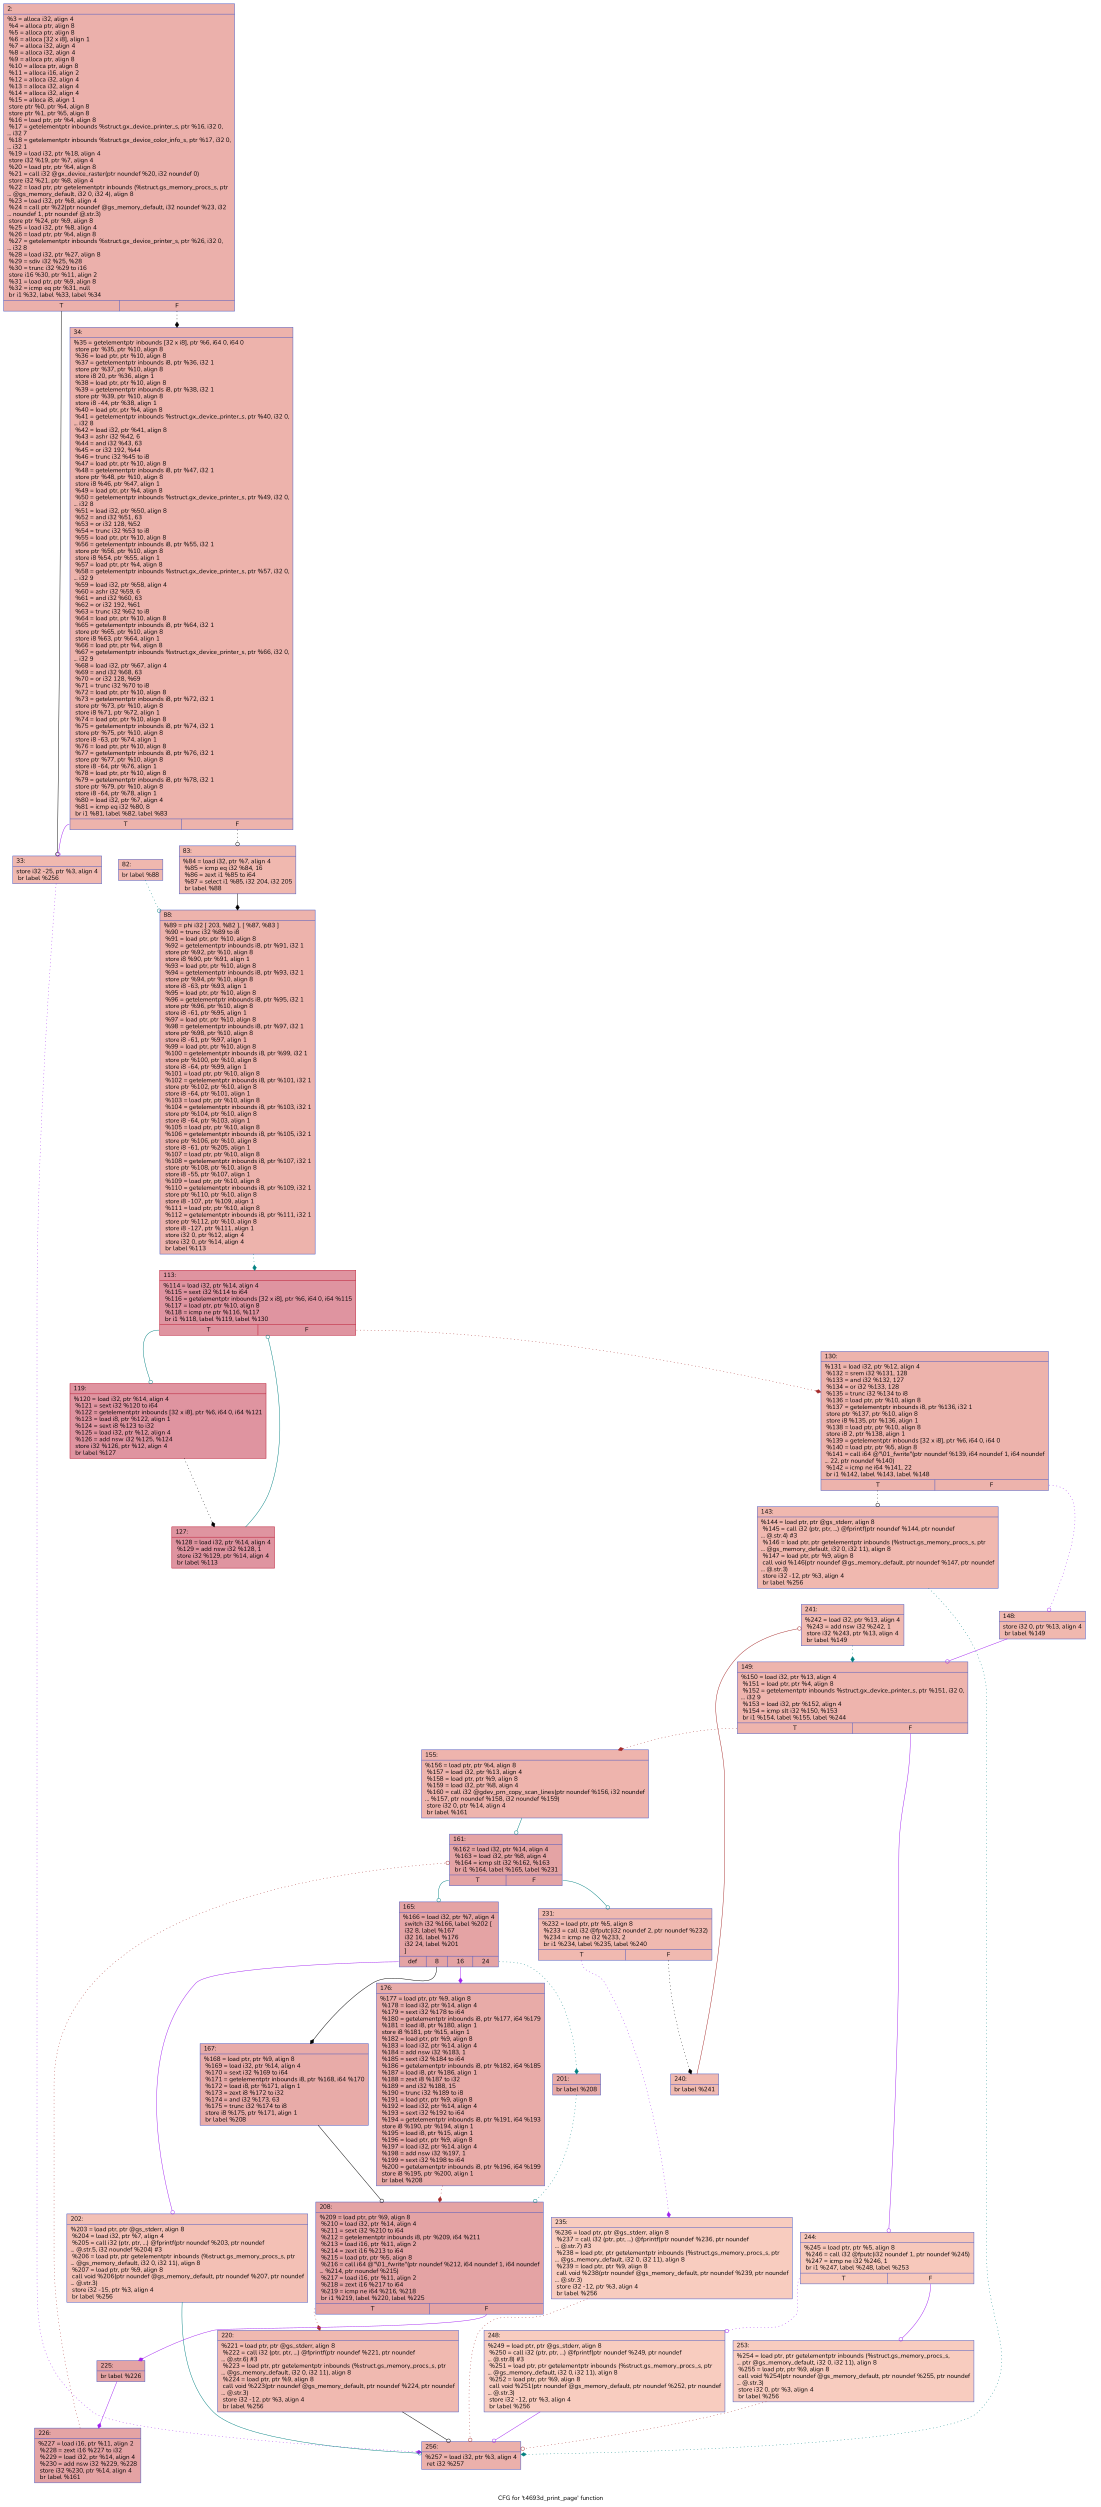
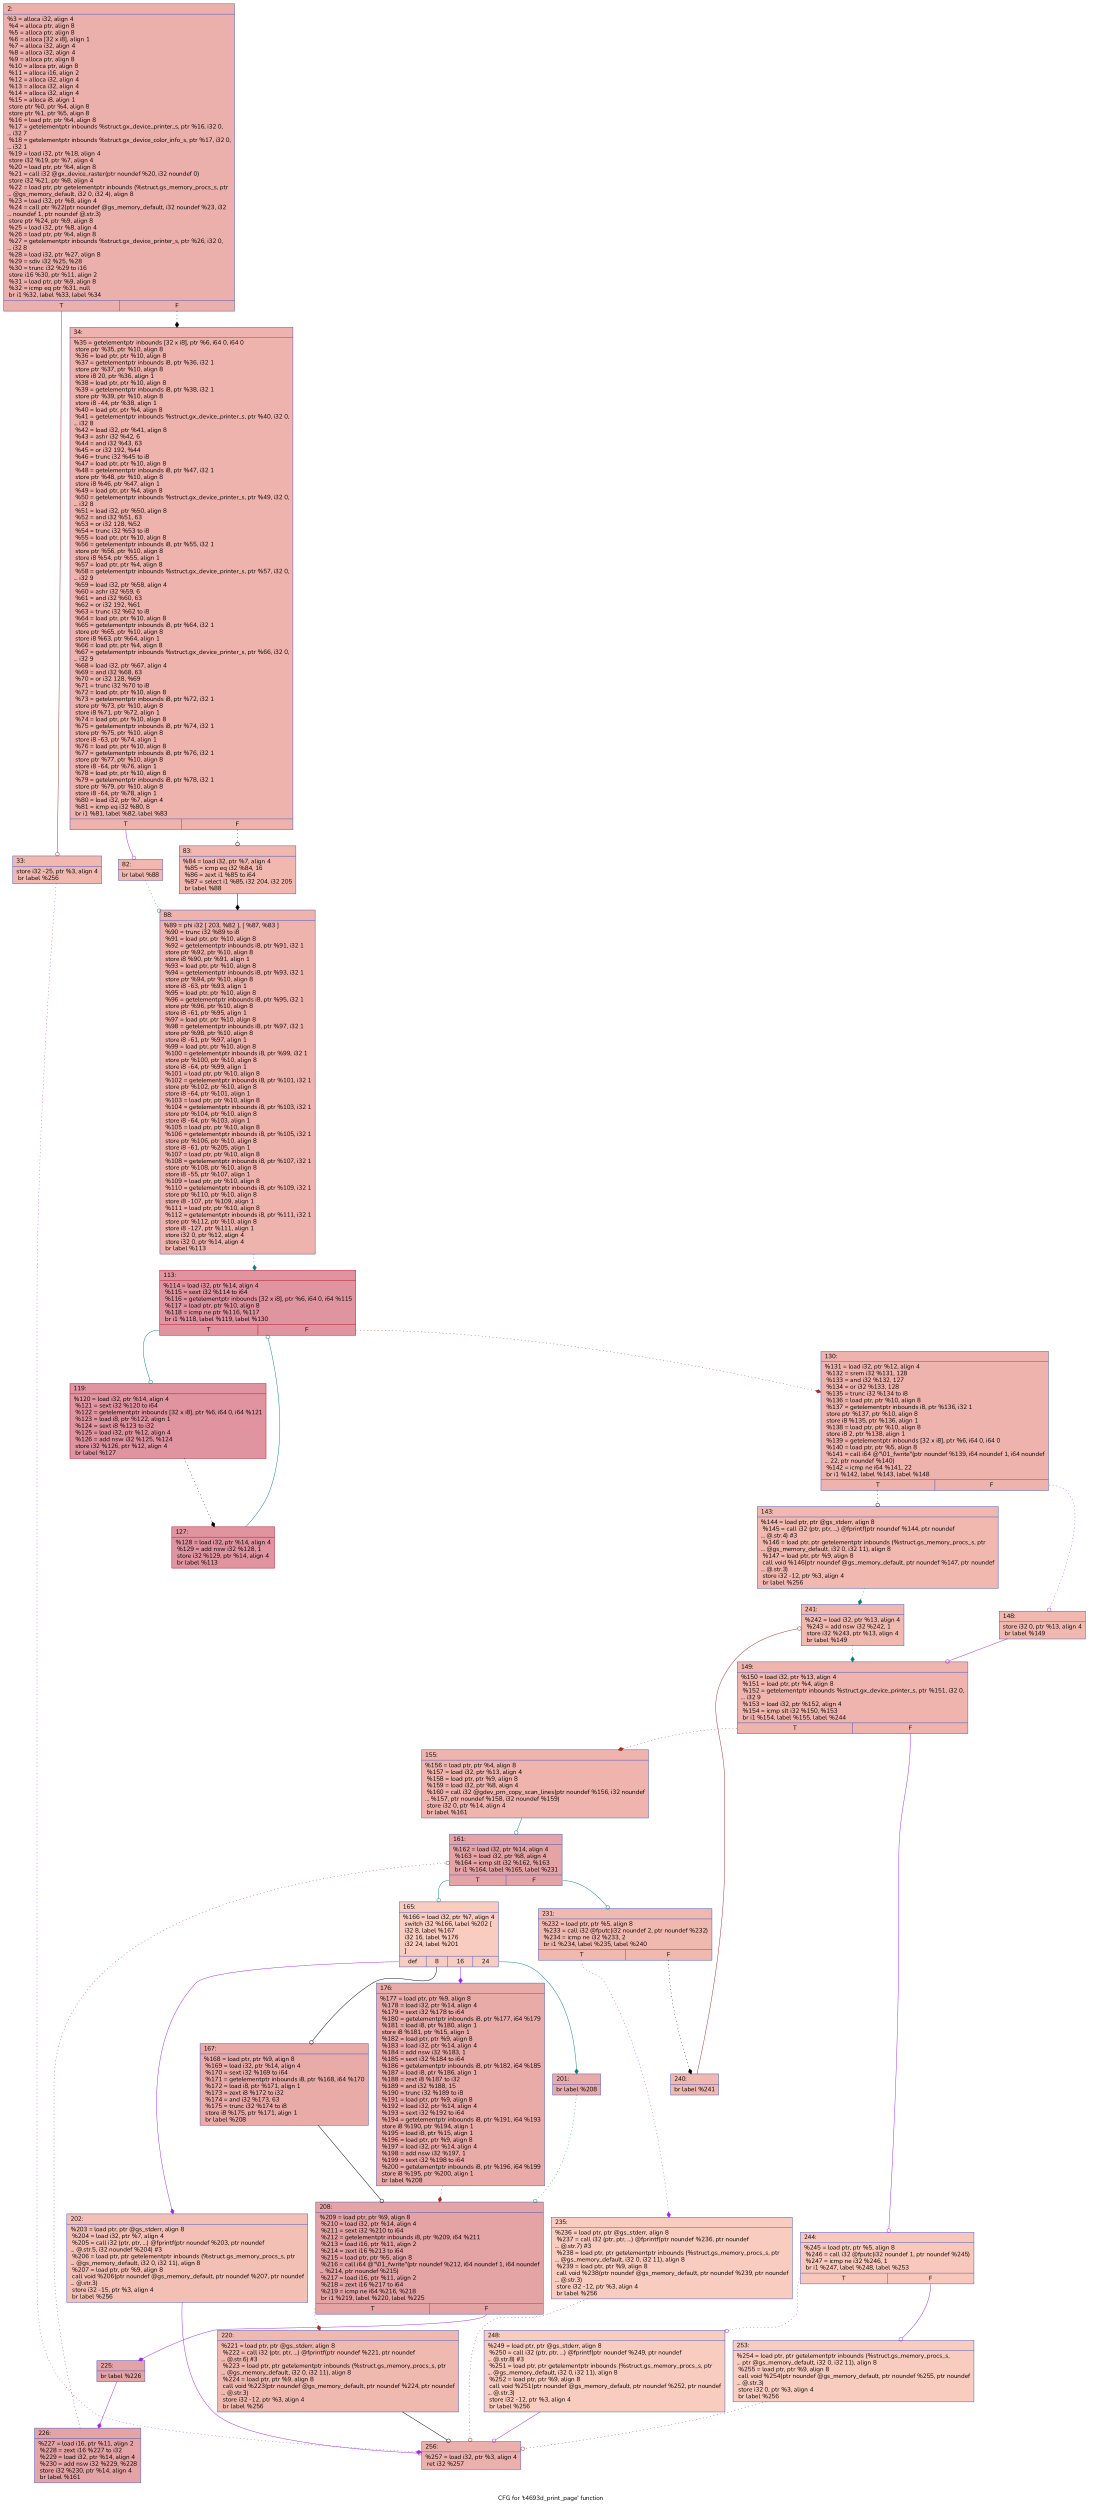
edge "2:" -> "33:": color black -> brown
edge "34:" -> "33:": now "34:" -> "82:"
node "165:": fillcolor #c32e3170 -> #f08b6e70
edge "165:" -> "167:": arrowhead diamond -> odot
edge "165:" -> "202:": arrowhead odot -> diamond
edge "165:" -> "201:": style dotted -> solid
edge "143:" -> "256:": now "143:" -> "241:"
edge "202:" -> "256:": color teal -> purple
